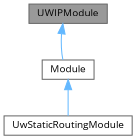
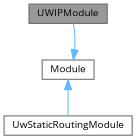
edge "Module" -> "UWIPModule": reversed
